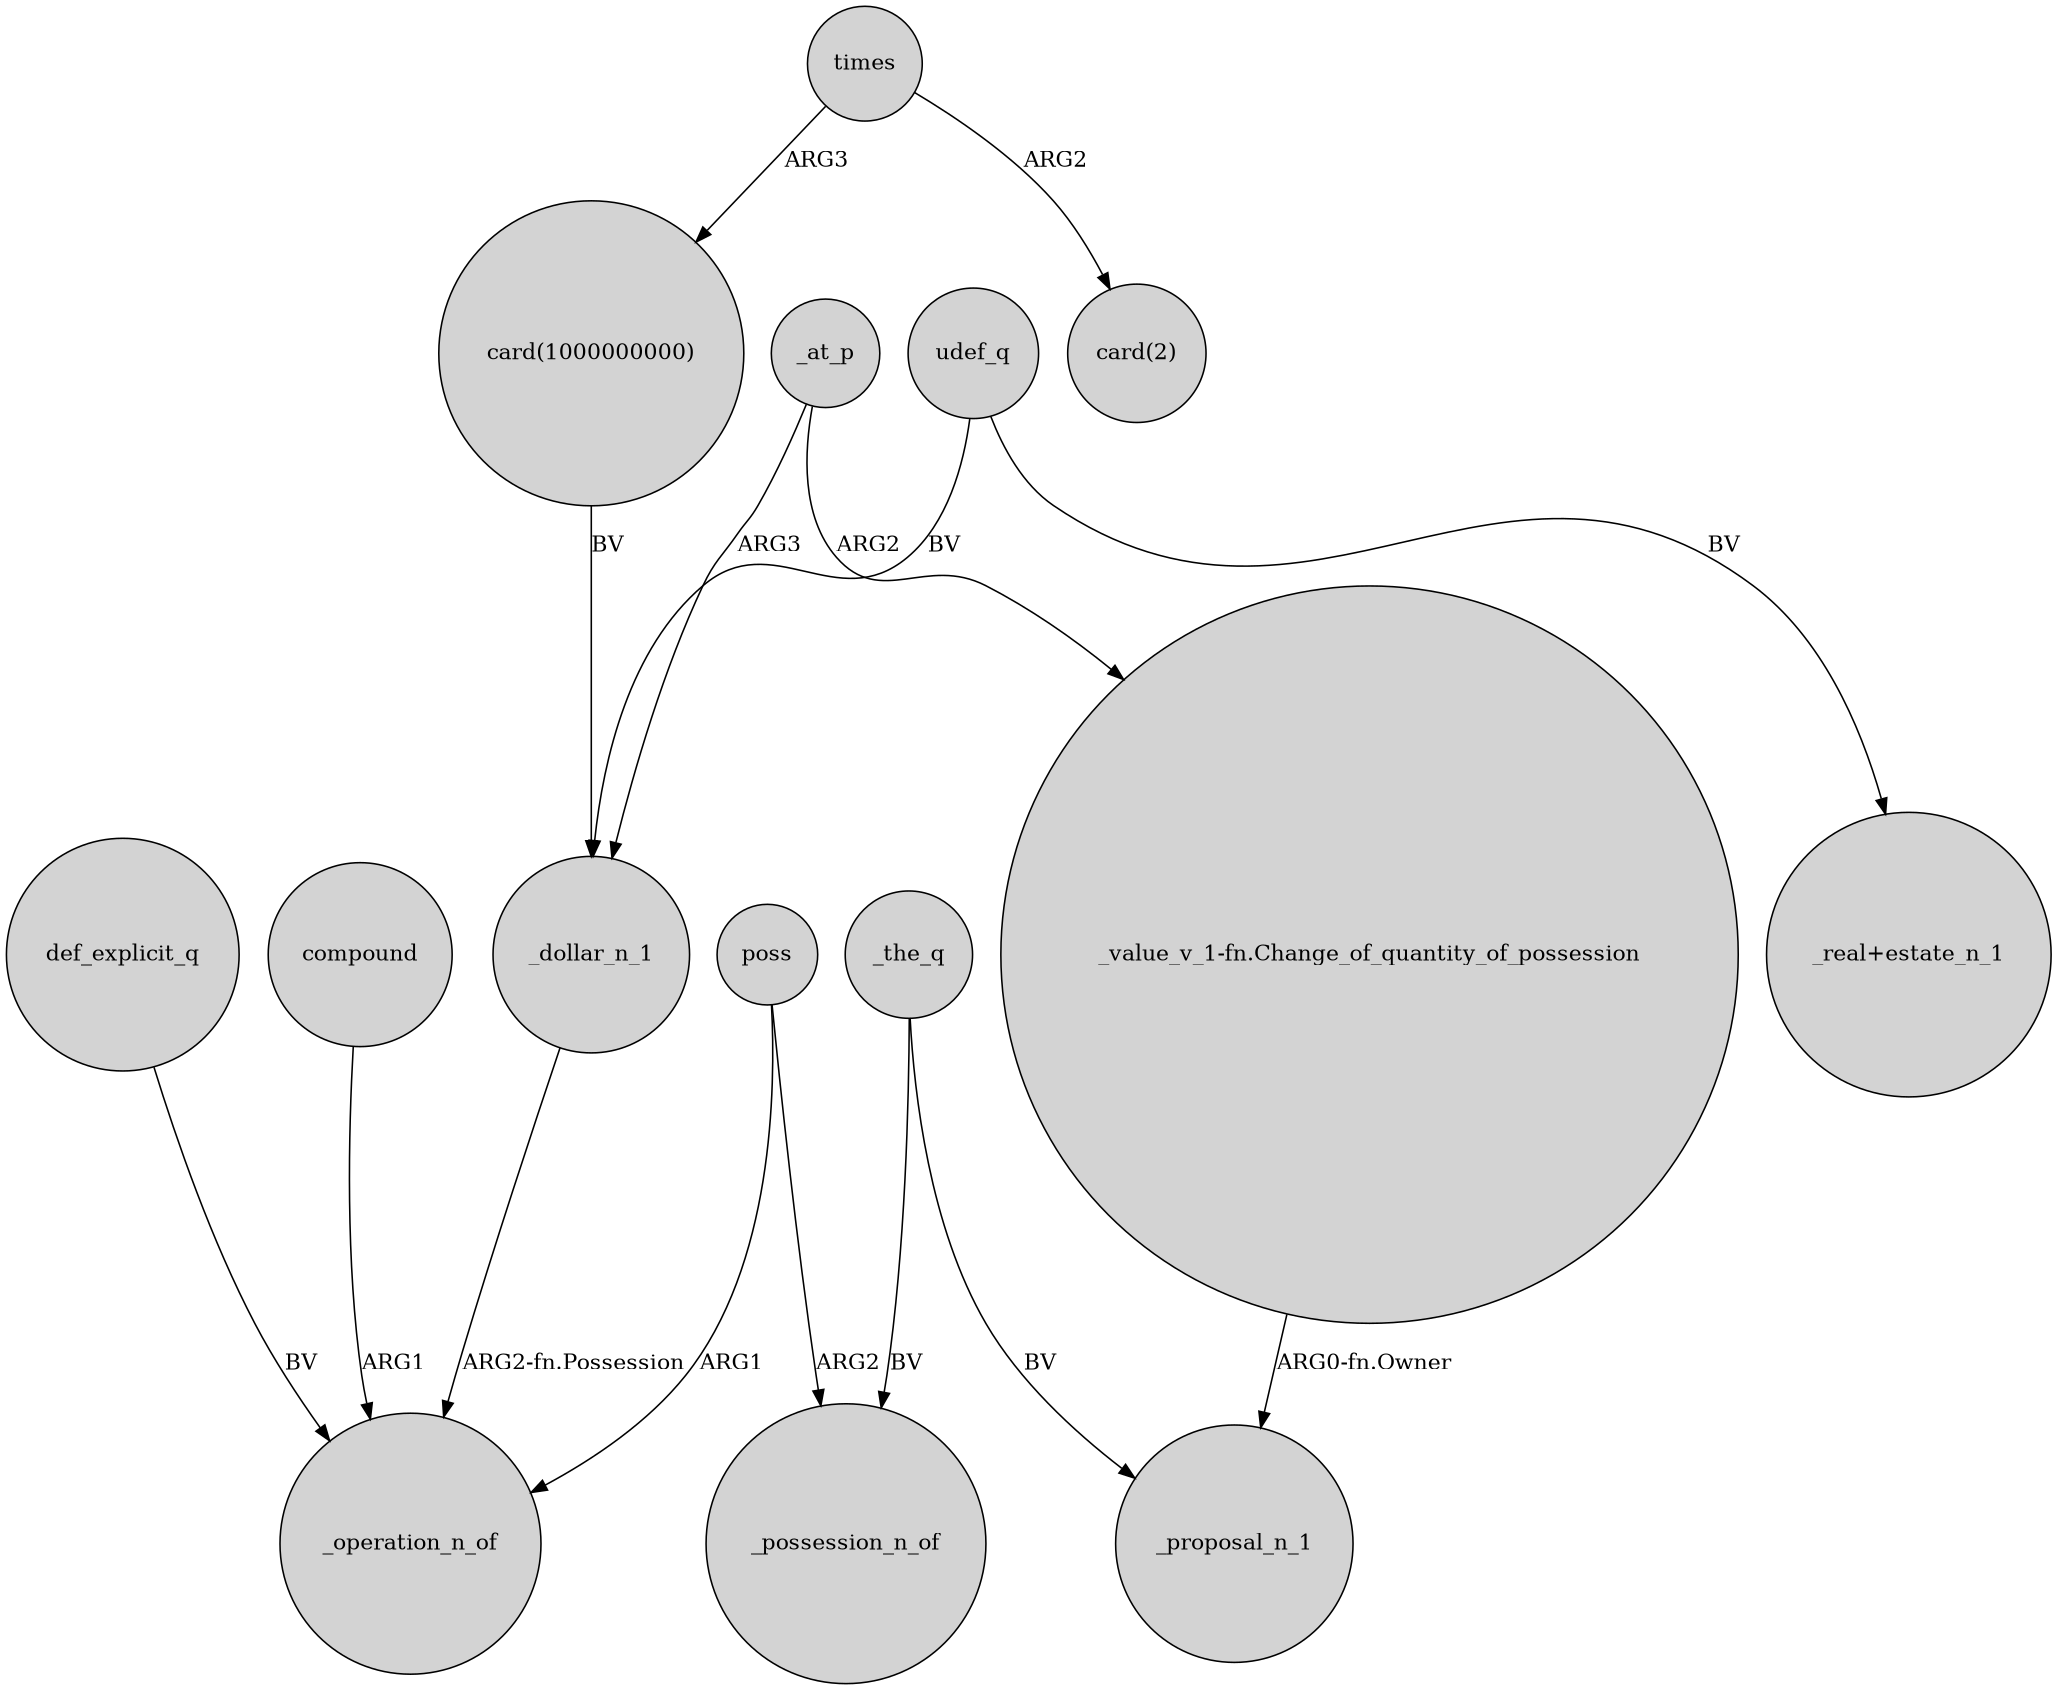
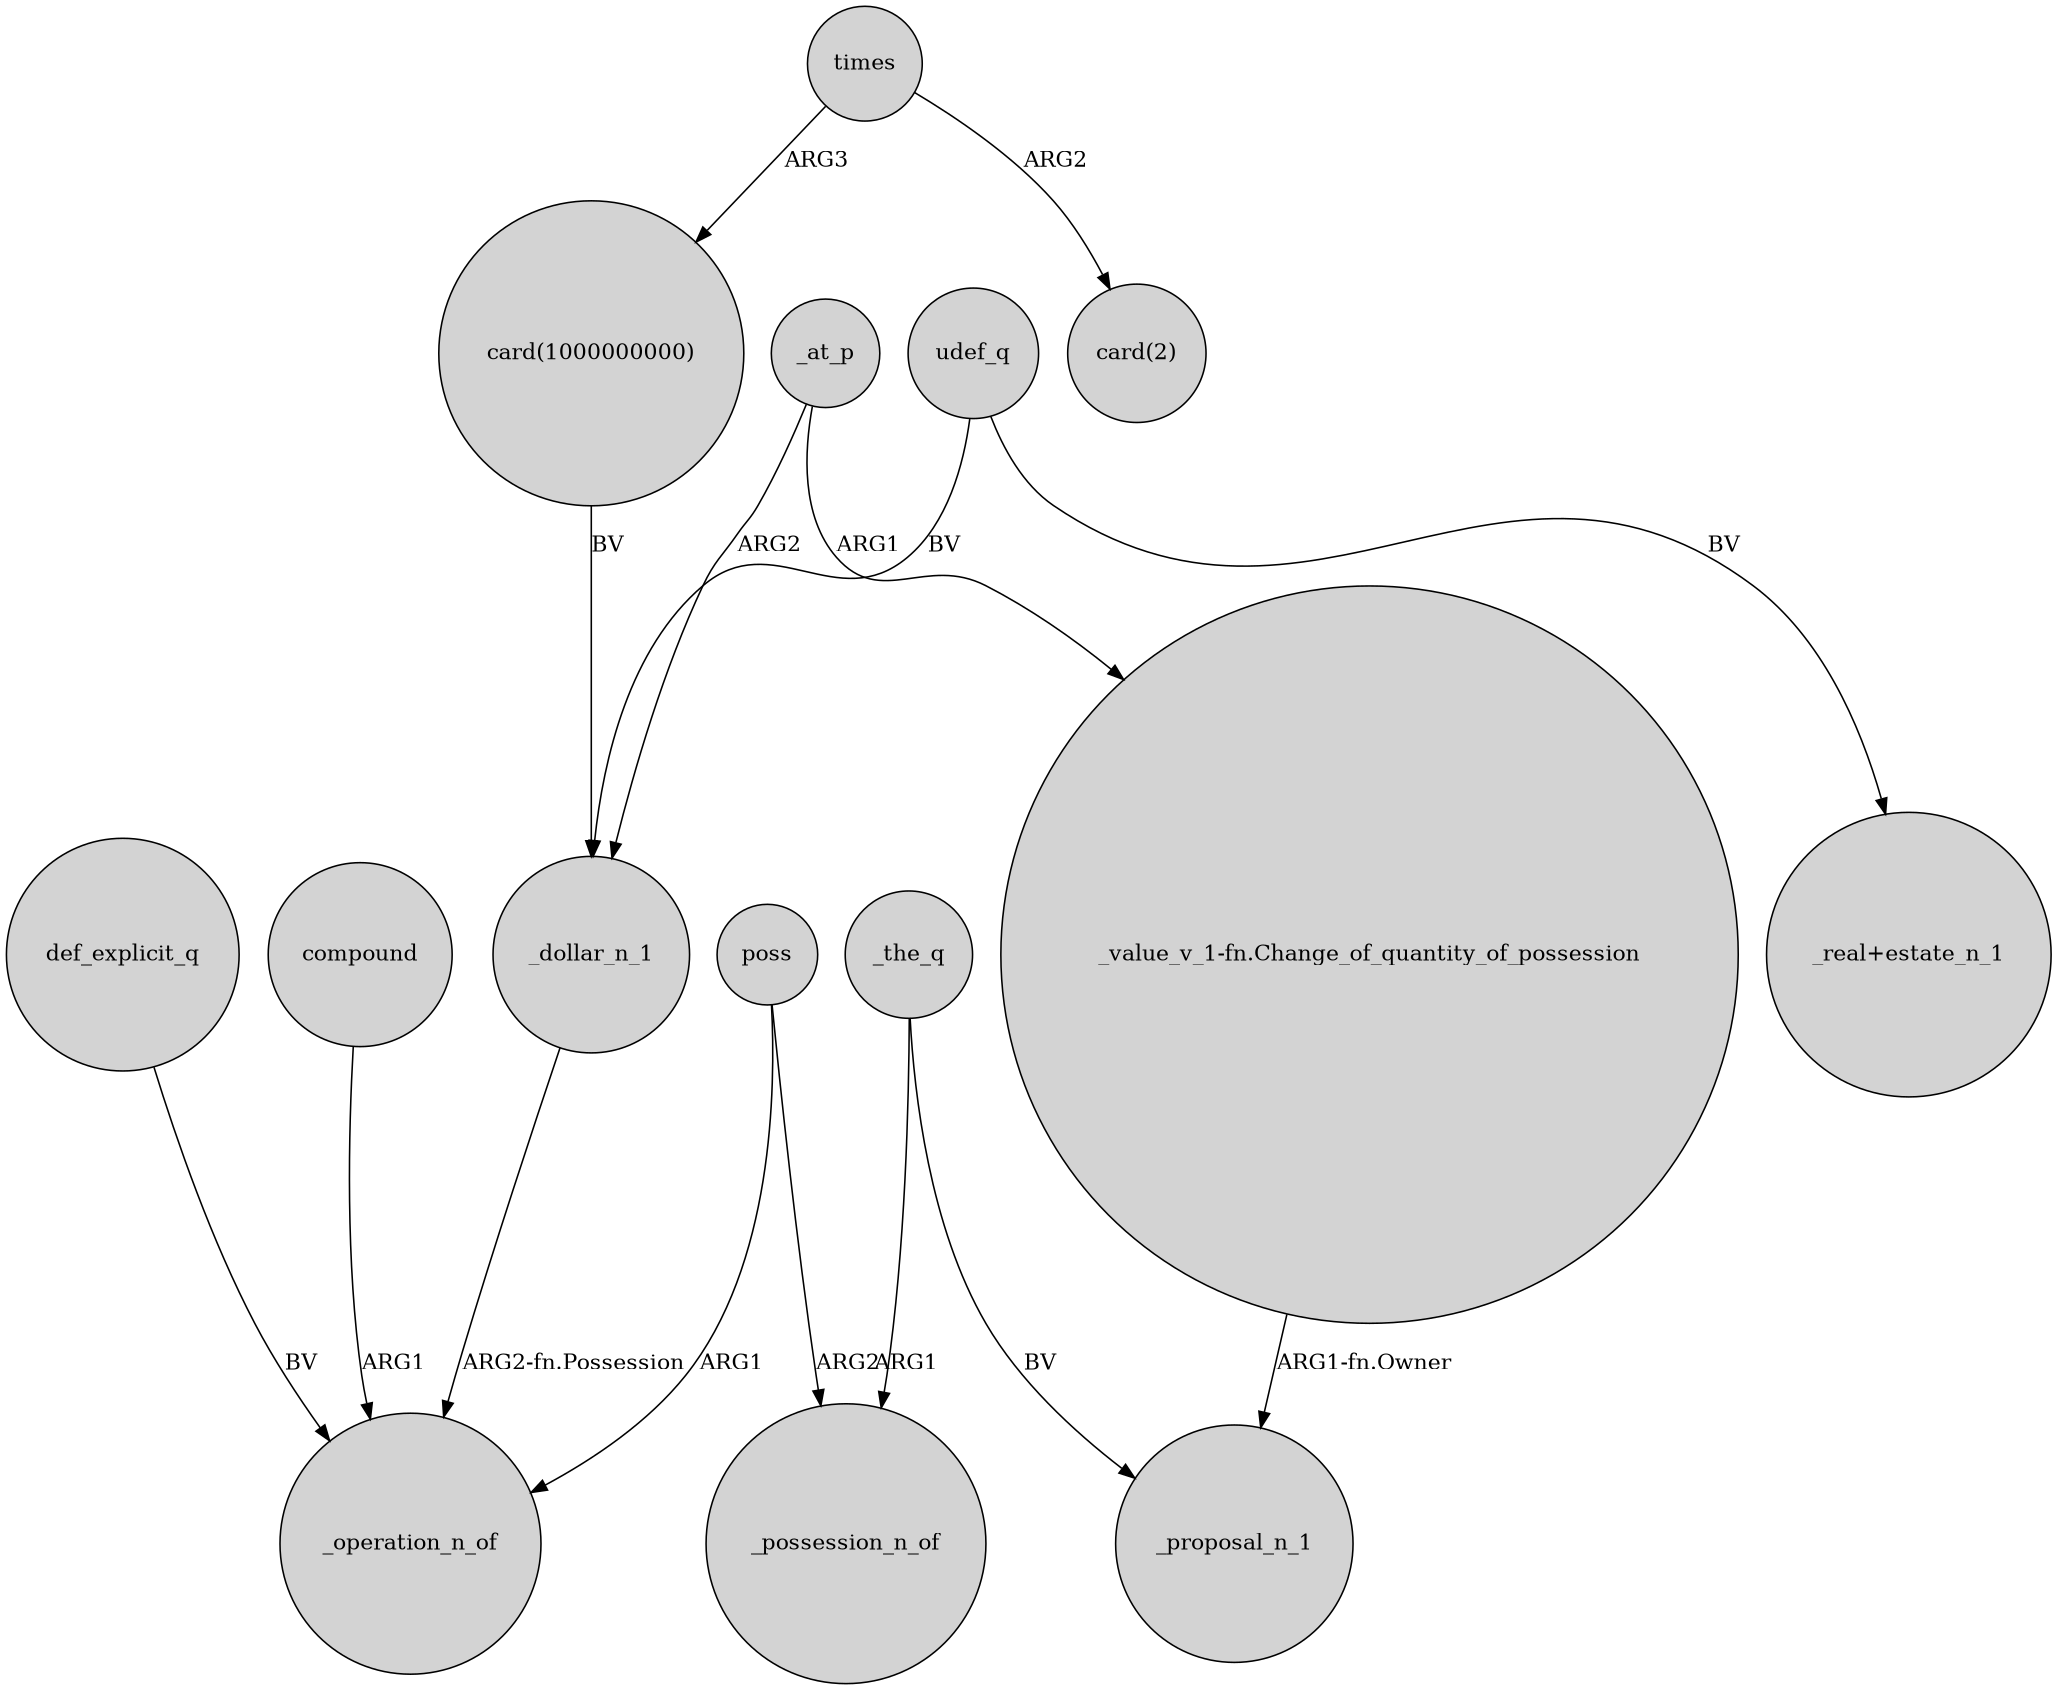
edge "_at_p" -> "_dollar_n_1": label "ARG3" -> "ARG2"
edge "_at_p" -> "_value_v_1-fn.Change_of_quantity_of_possession": label "ARG2" -> "ARG1"
edge "_the_q" -> "_possession_n_of": label "BV" -> "ARG1"
edge "_value_v_1-fn.Change_of_quantity_of_possession" -> "_proposal_n_1": label "ARG0-fn.Owner" -> "ARG1-fn.Owner"
